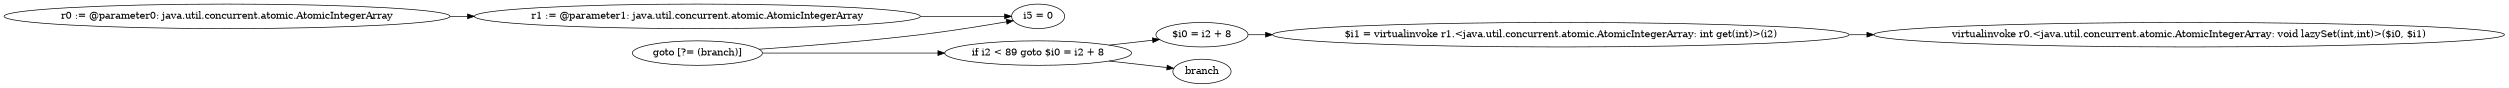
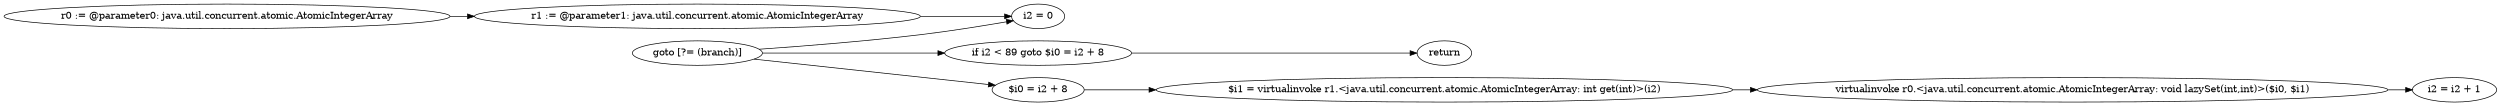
node "i5 = 0": label "i5 = 0" -> "i2 = 0"
edge "if i2 < 89 goto $i0 = i2 + 8" -> "$i0 = i2 + 8": now "goto [?= (branch)]" -> "$i0 = i2 + 8"
node "branch": label "branch" -> "return"
node "i2 = i2 + 1": added
